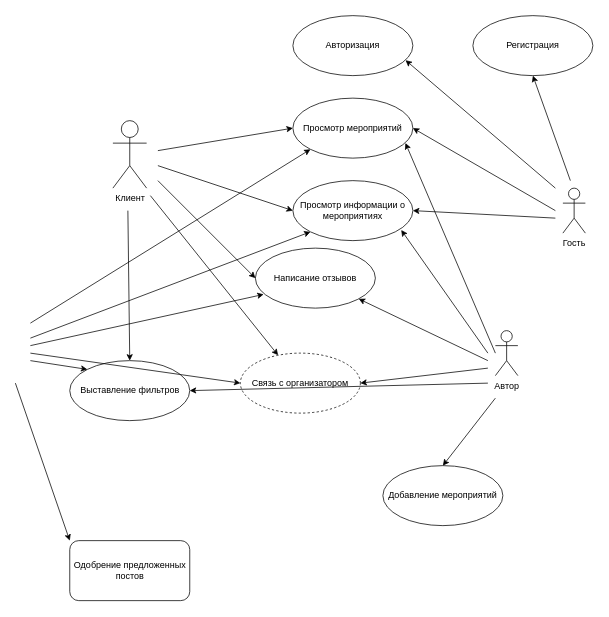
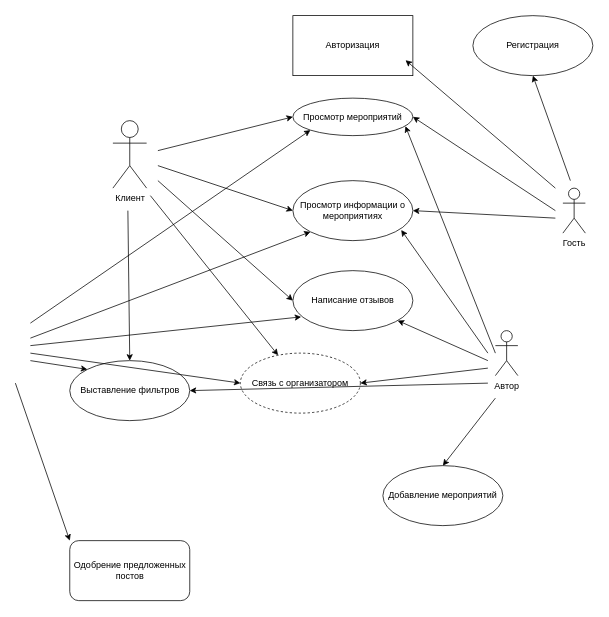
node "Авторизация": shape ellipse -> rectangle
node "Просмотр мероприятий": size 120x60 -> 120x38
node "Написание отзывов": moved (315, 278) -> (353, 300)
